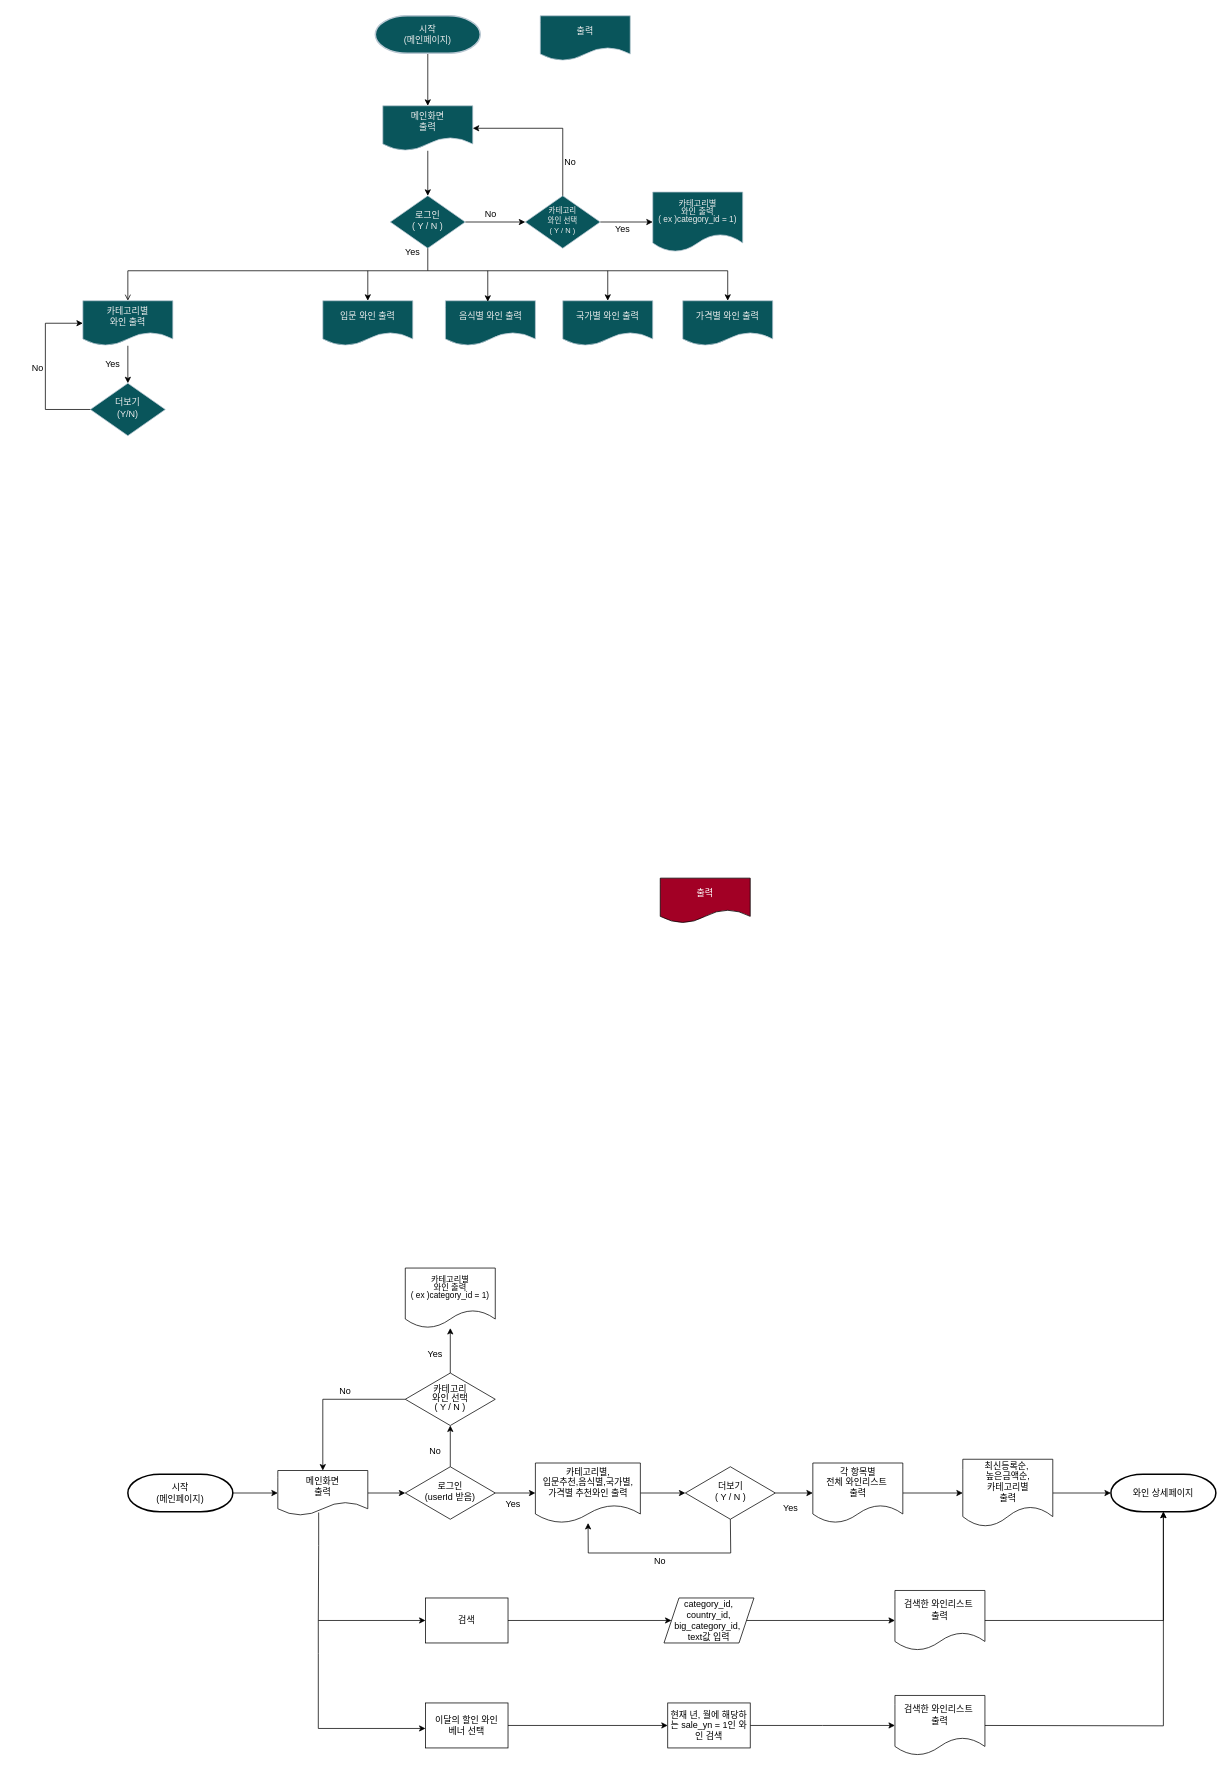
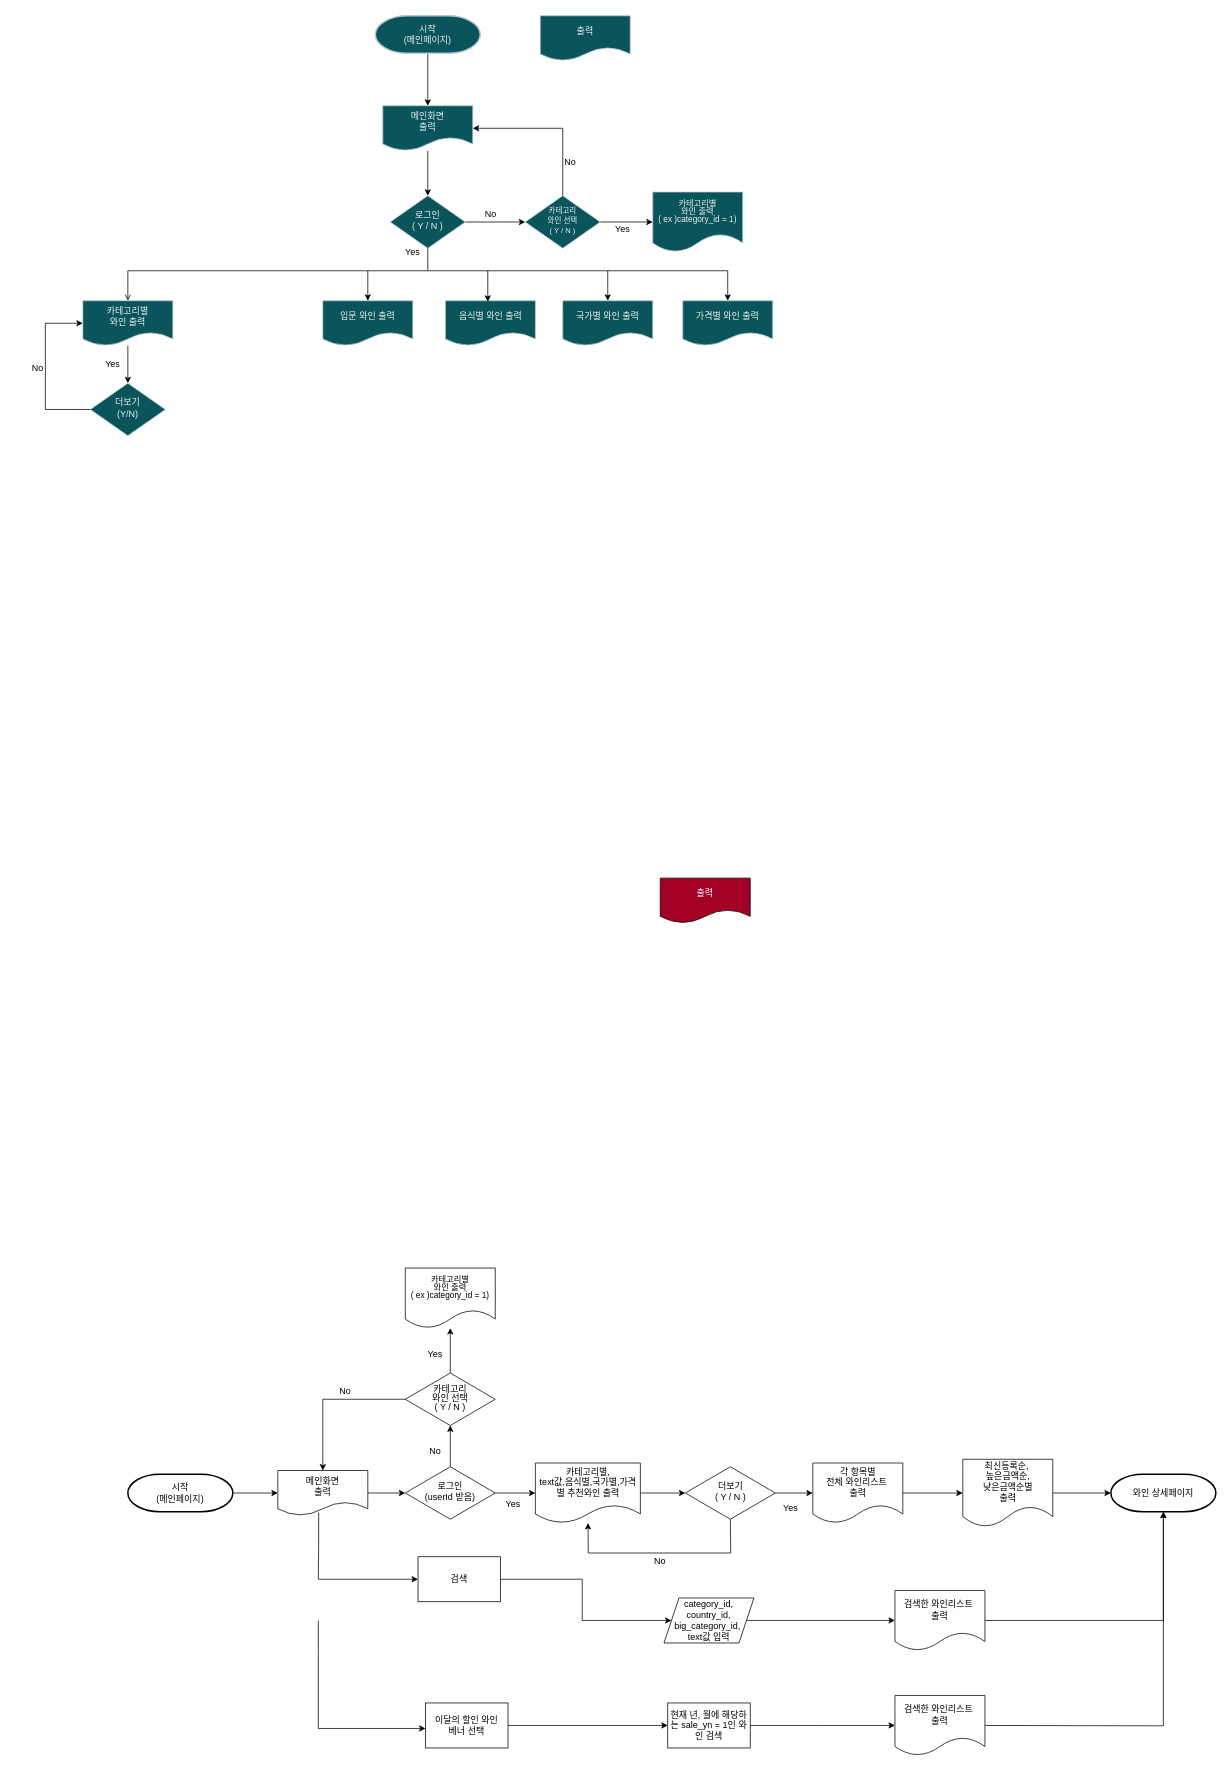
node "카테고리별, 입문추천,음식별,국가별,가격별 추천와인 출력": label "카테고리별, 입문추천,음식별,국가별,가격별 추천와인 출력" -> "카테고리별, text값,음식별,국가별,가격별 추천와인 출력"
node "최신등록순, 높은금액순,카테고리별출력": label "최신등록순, 높은금액순,카테고리별출력" -> "최신등록순, 높은금액순,낮은금액순별출력"
node "검색": moved (467, 1620) -> (459, 1579)
